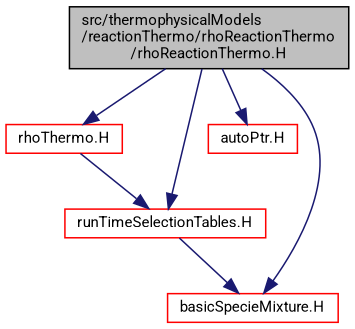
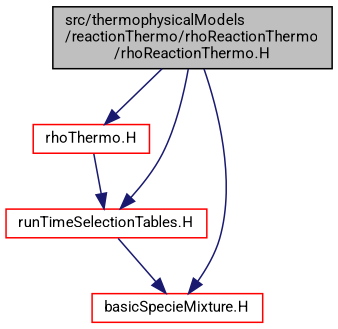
node "autoPtr.H": removed
